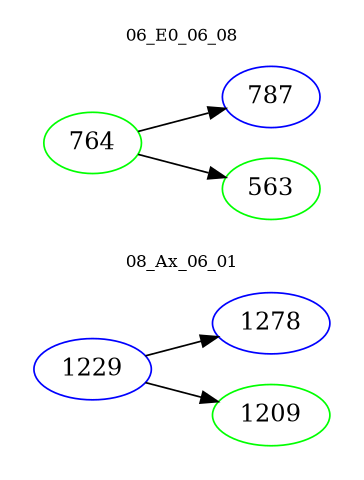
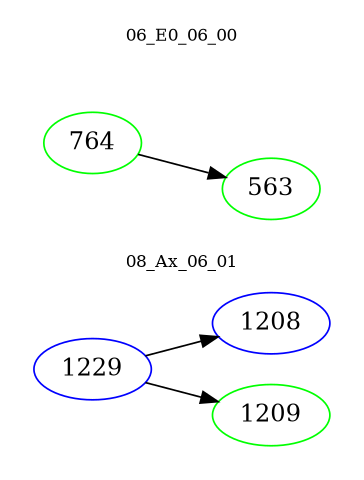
cluster "06_E0_06_08": label "06_E0_06_08" -> "06_E0_06_00"
node "787": removed
node "1278": label "1278" -> "1208"
